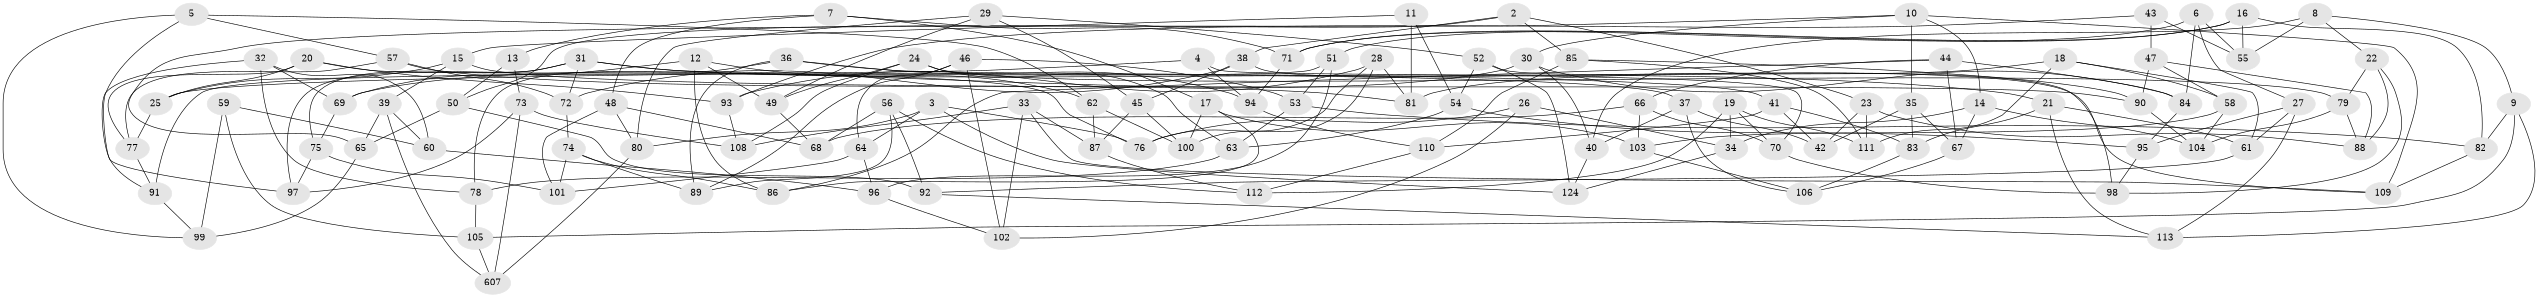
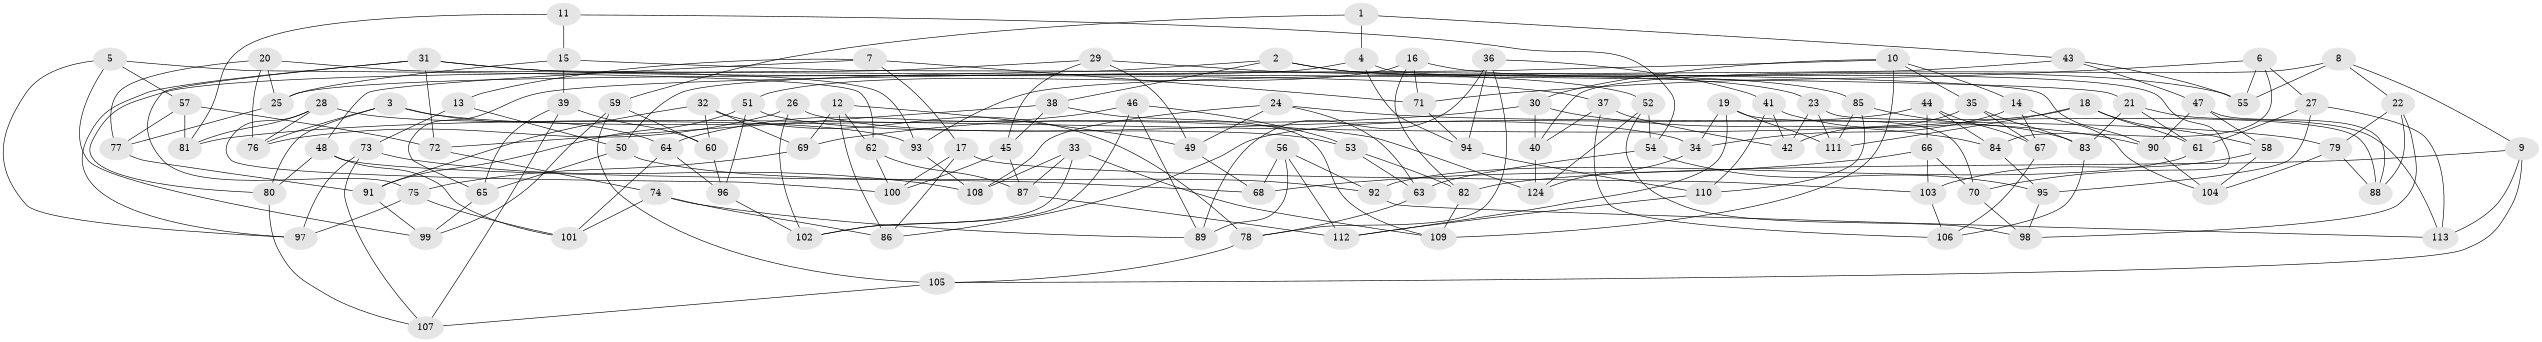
node "1": added
node "607": label "607" -> "107"
